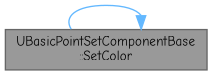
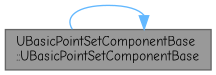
node "UBasicPointSetComponentBase ::SetColor": label "UBasicPointSetComponentBase ::SetColor" -> "UBasicPointSetComponentBase ::UBasicPointSetComponentBase"
